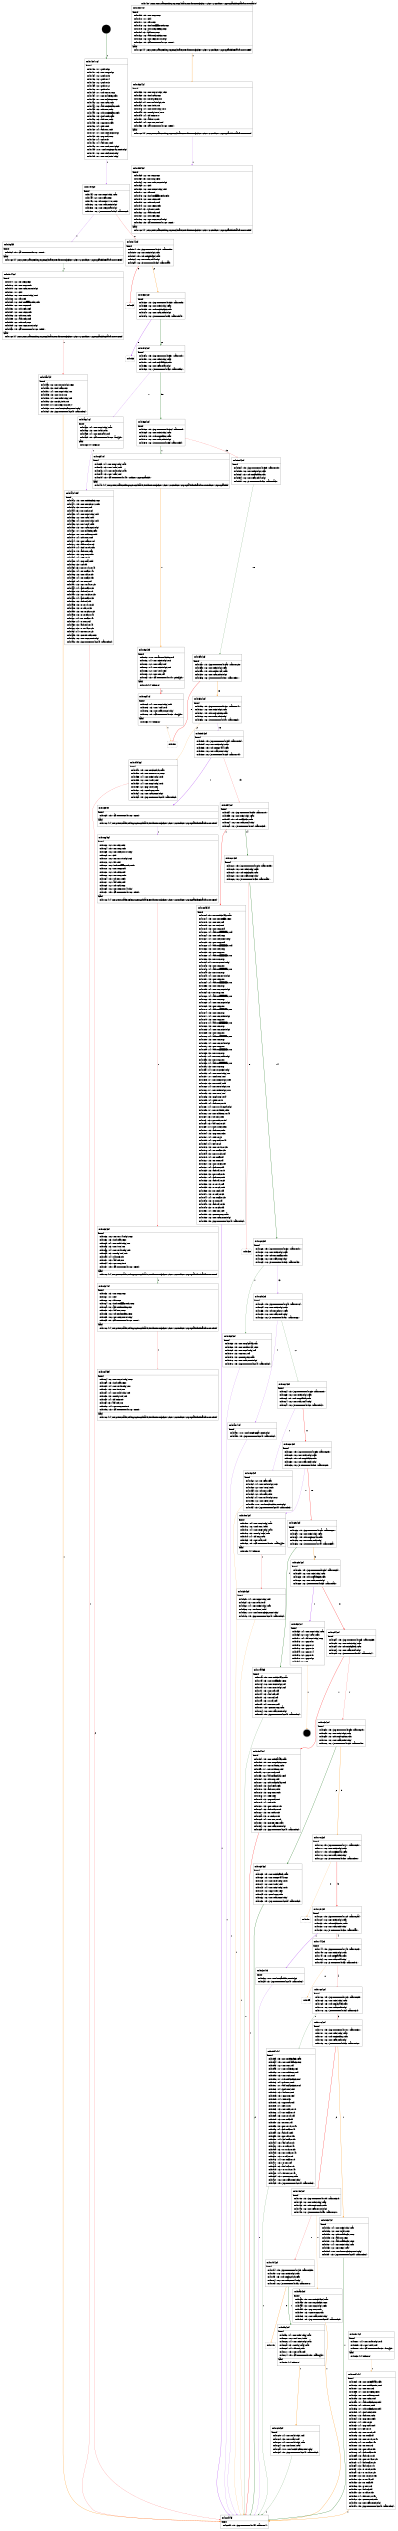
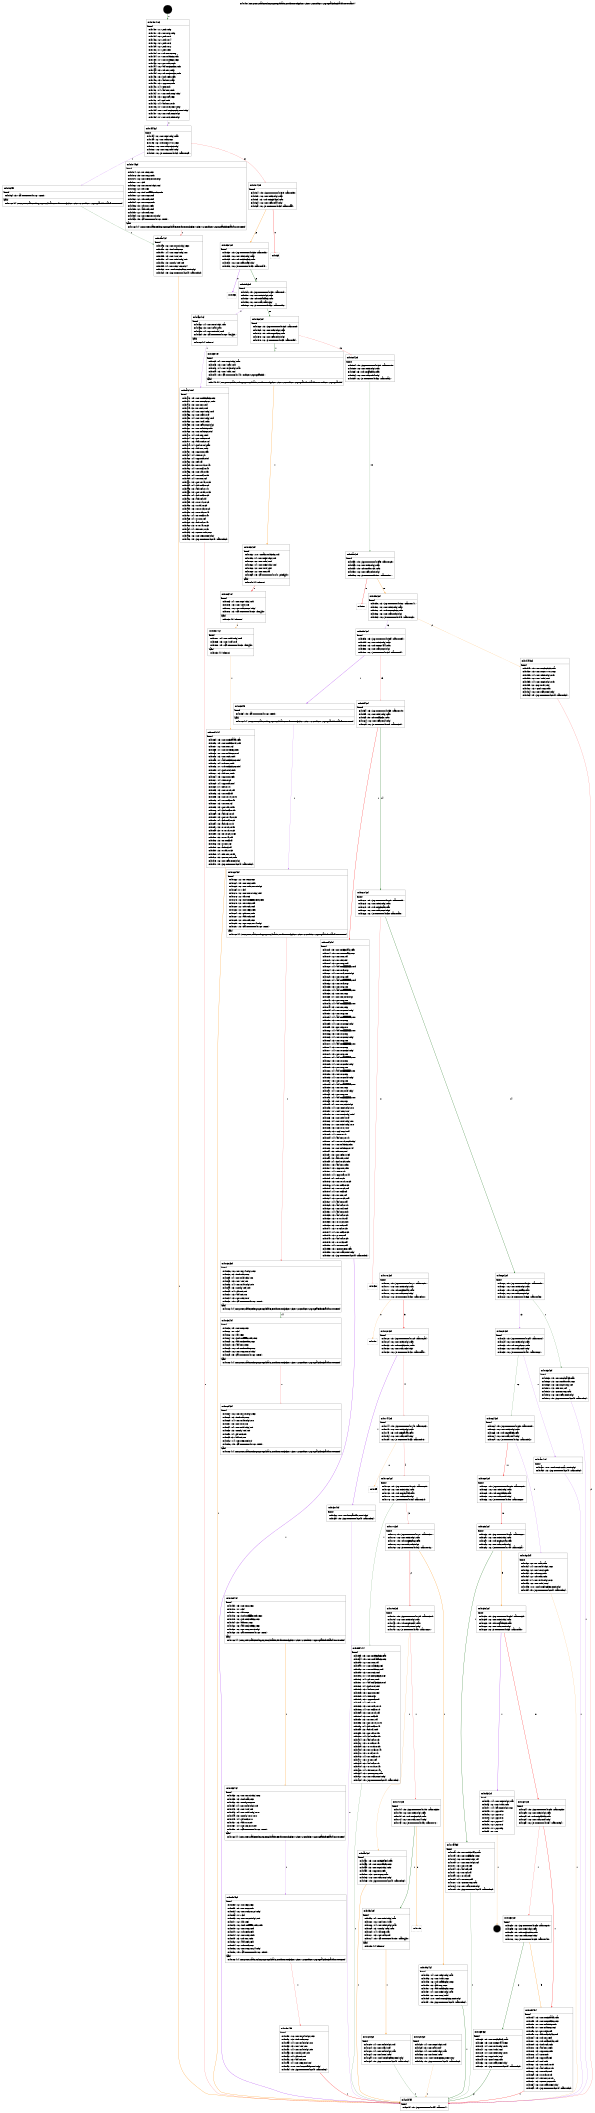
edge "0x401b6f [5]" -> "0x401b74 [52]": now "0x401b6f [5]" -> "0x401ba8 [42]"
edge "0x40154c [28]" -> "0x401568 [28]": label " 50" -> " 20"
edge "0x401e6f [18]" -> "0x401981": now "0x401e6f [18]" -> "0x401e81 [12]"
edge "0x401c96 [38]" -> "0x401cbc [40]": label " 1" -> " 14"
node "0x401b0e [29]": removed
edge "0x4016f0 [28]" -> "0x40170c [28]": now "0x4016f0 [28]" -> "0x401de4 [91]"
node "0x401d91 [49]": added
